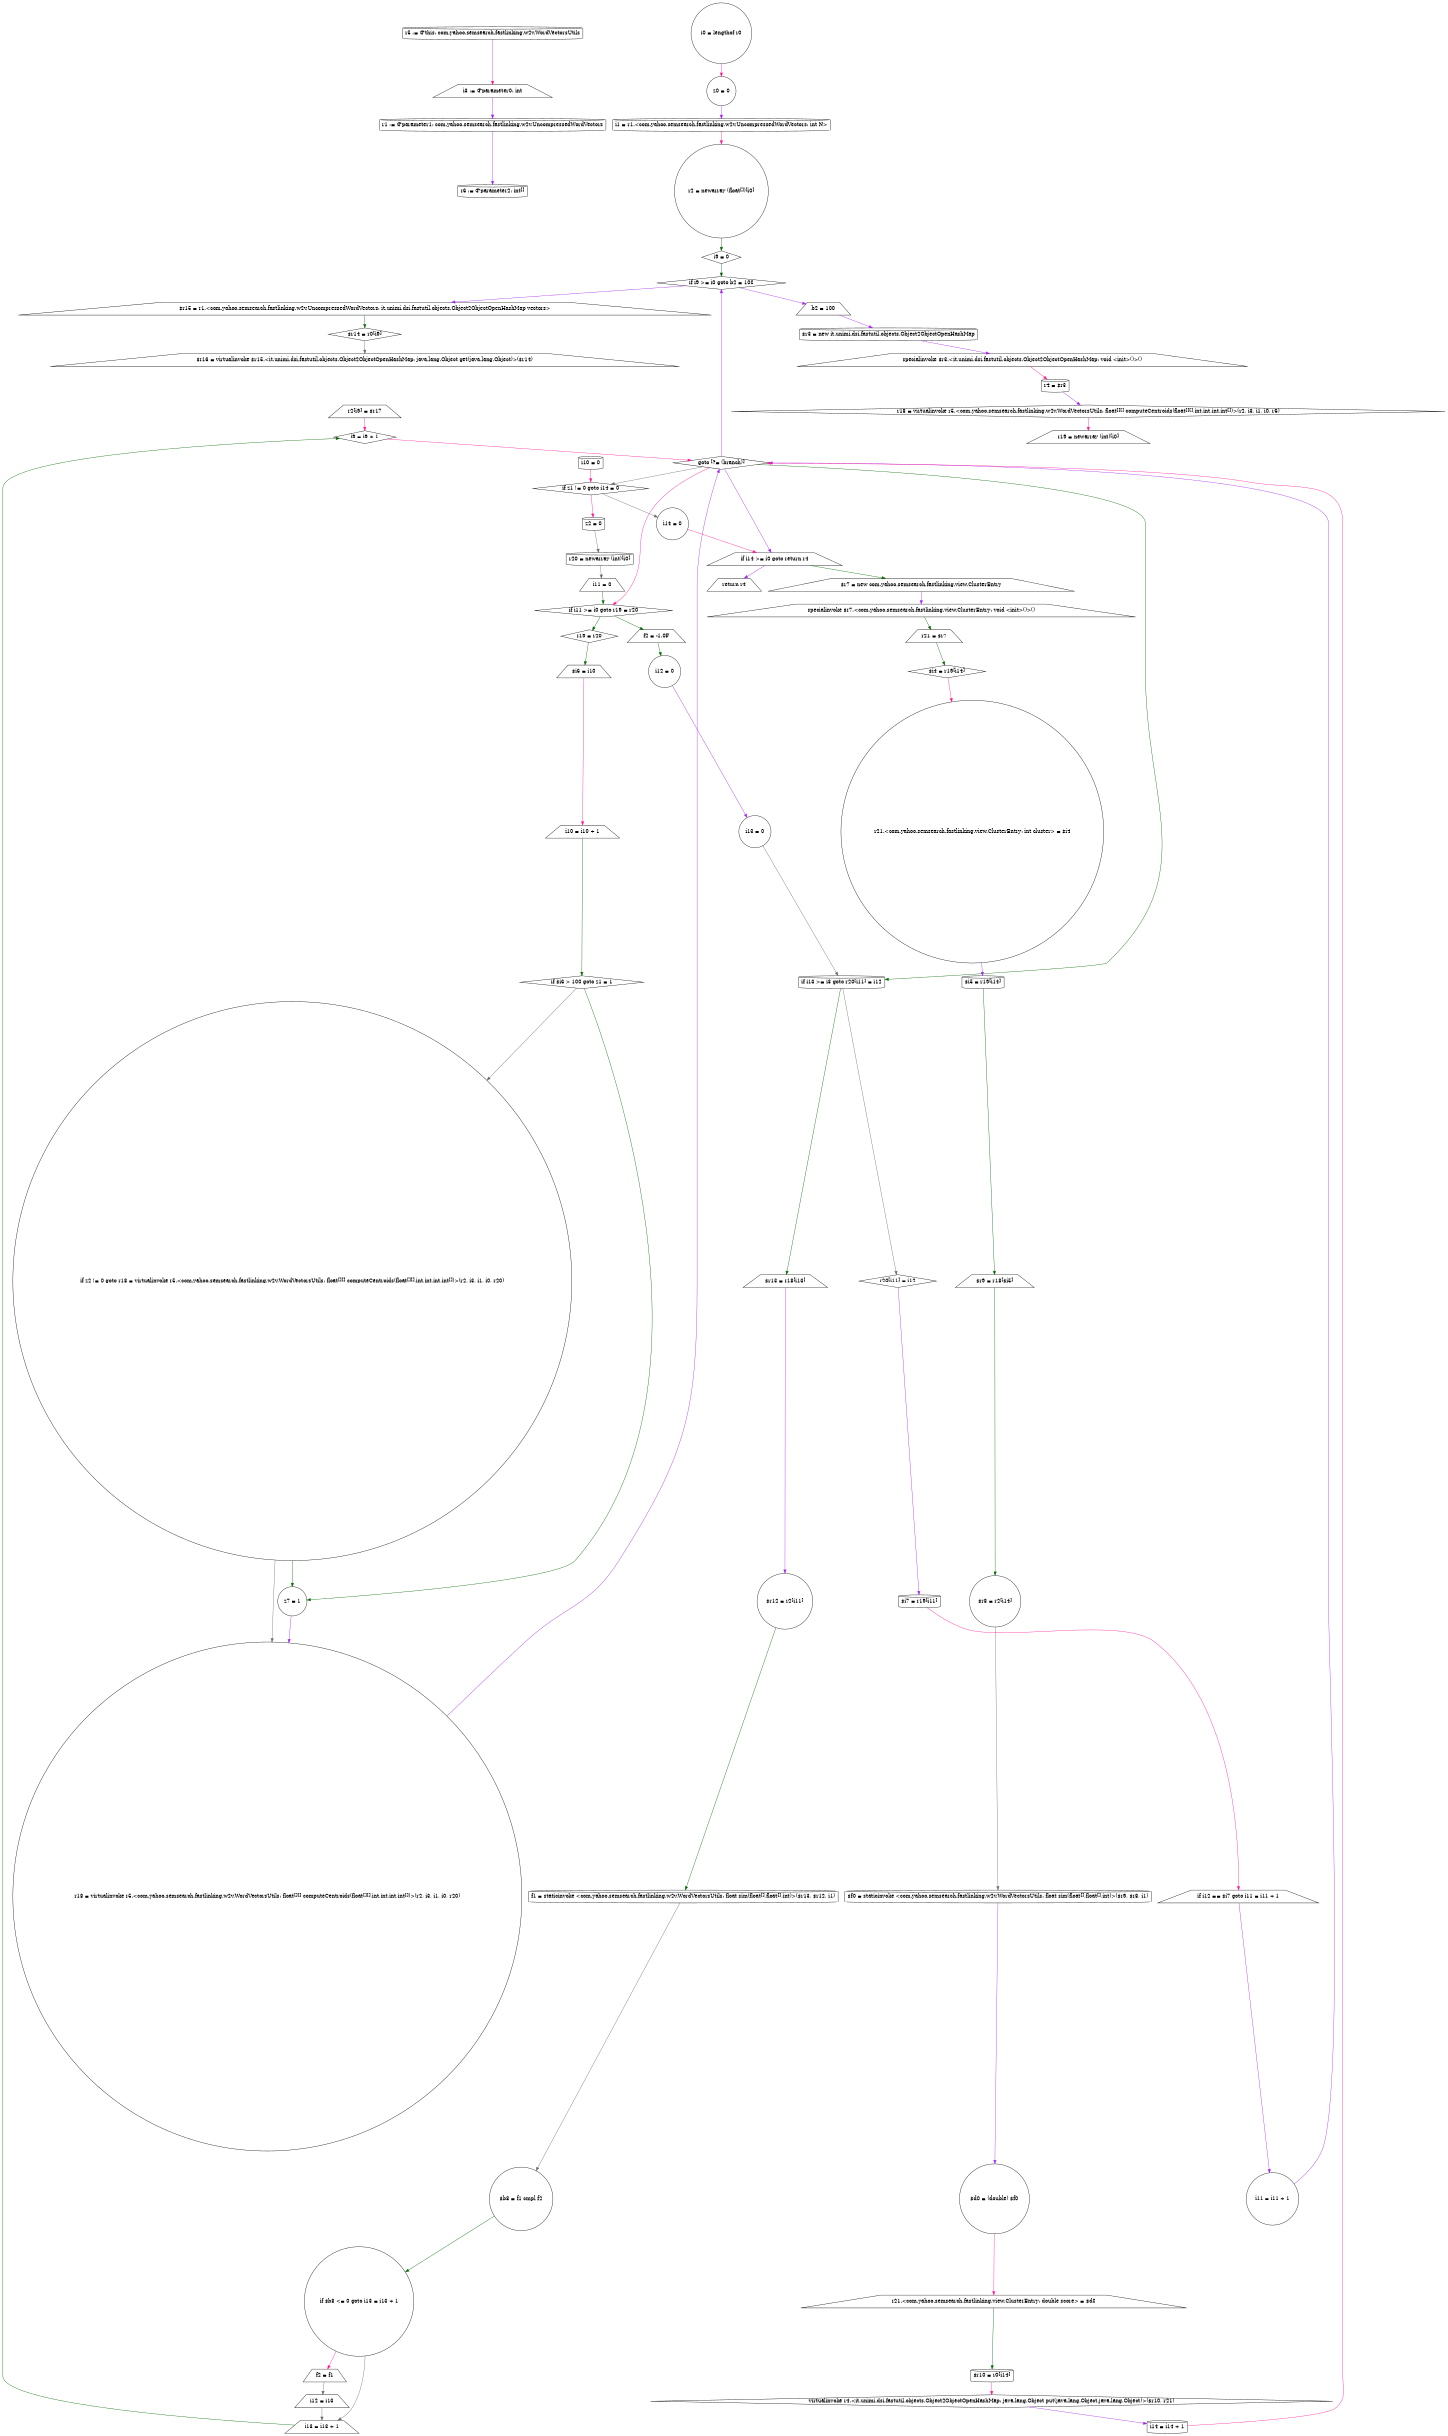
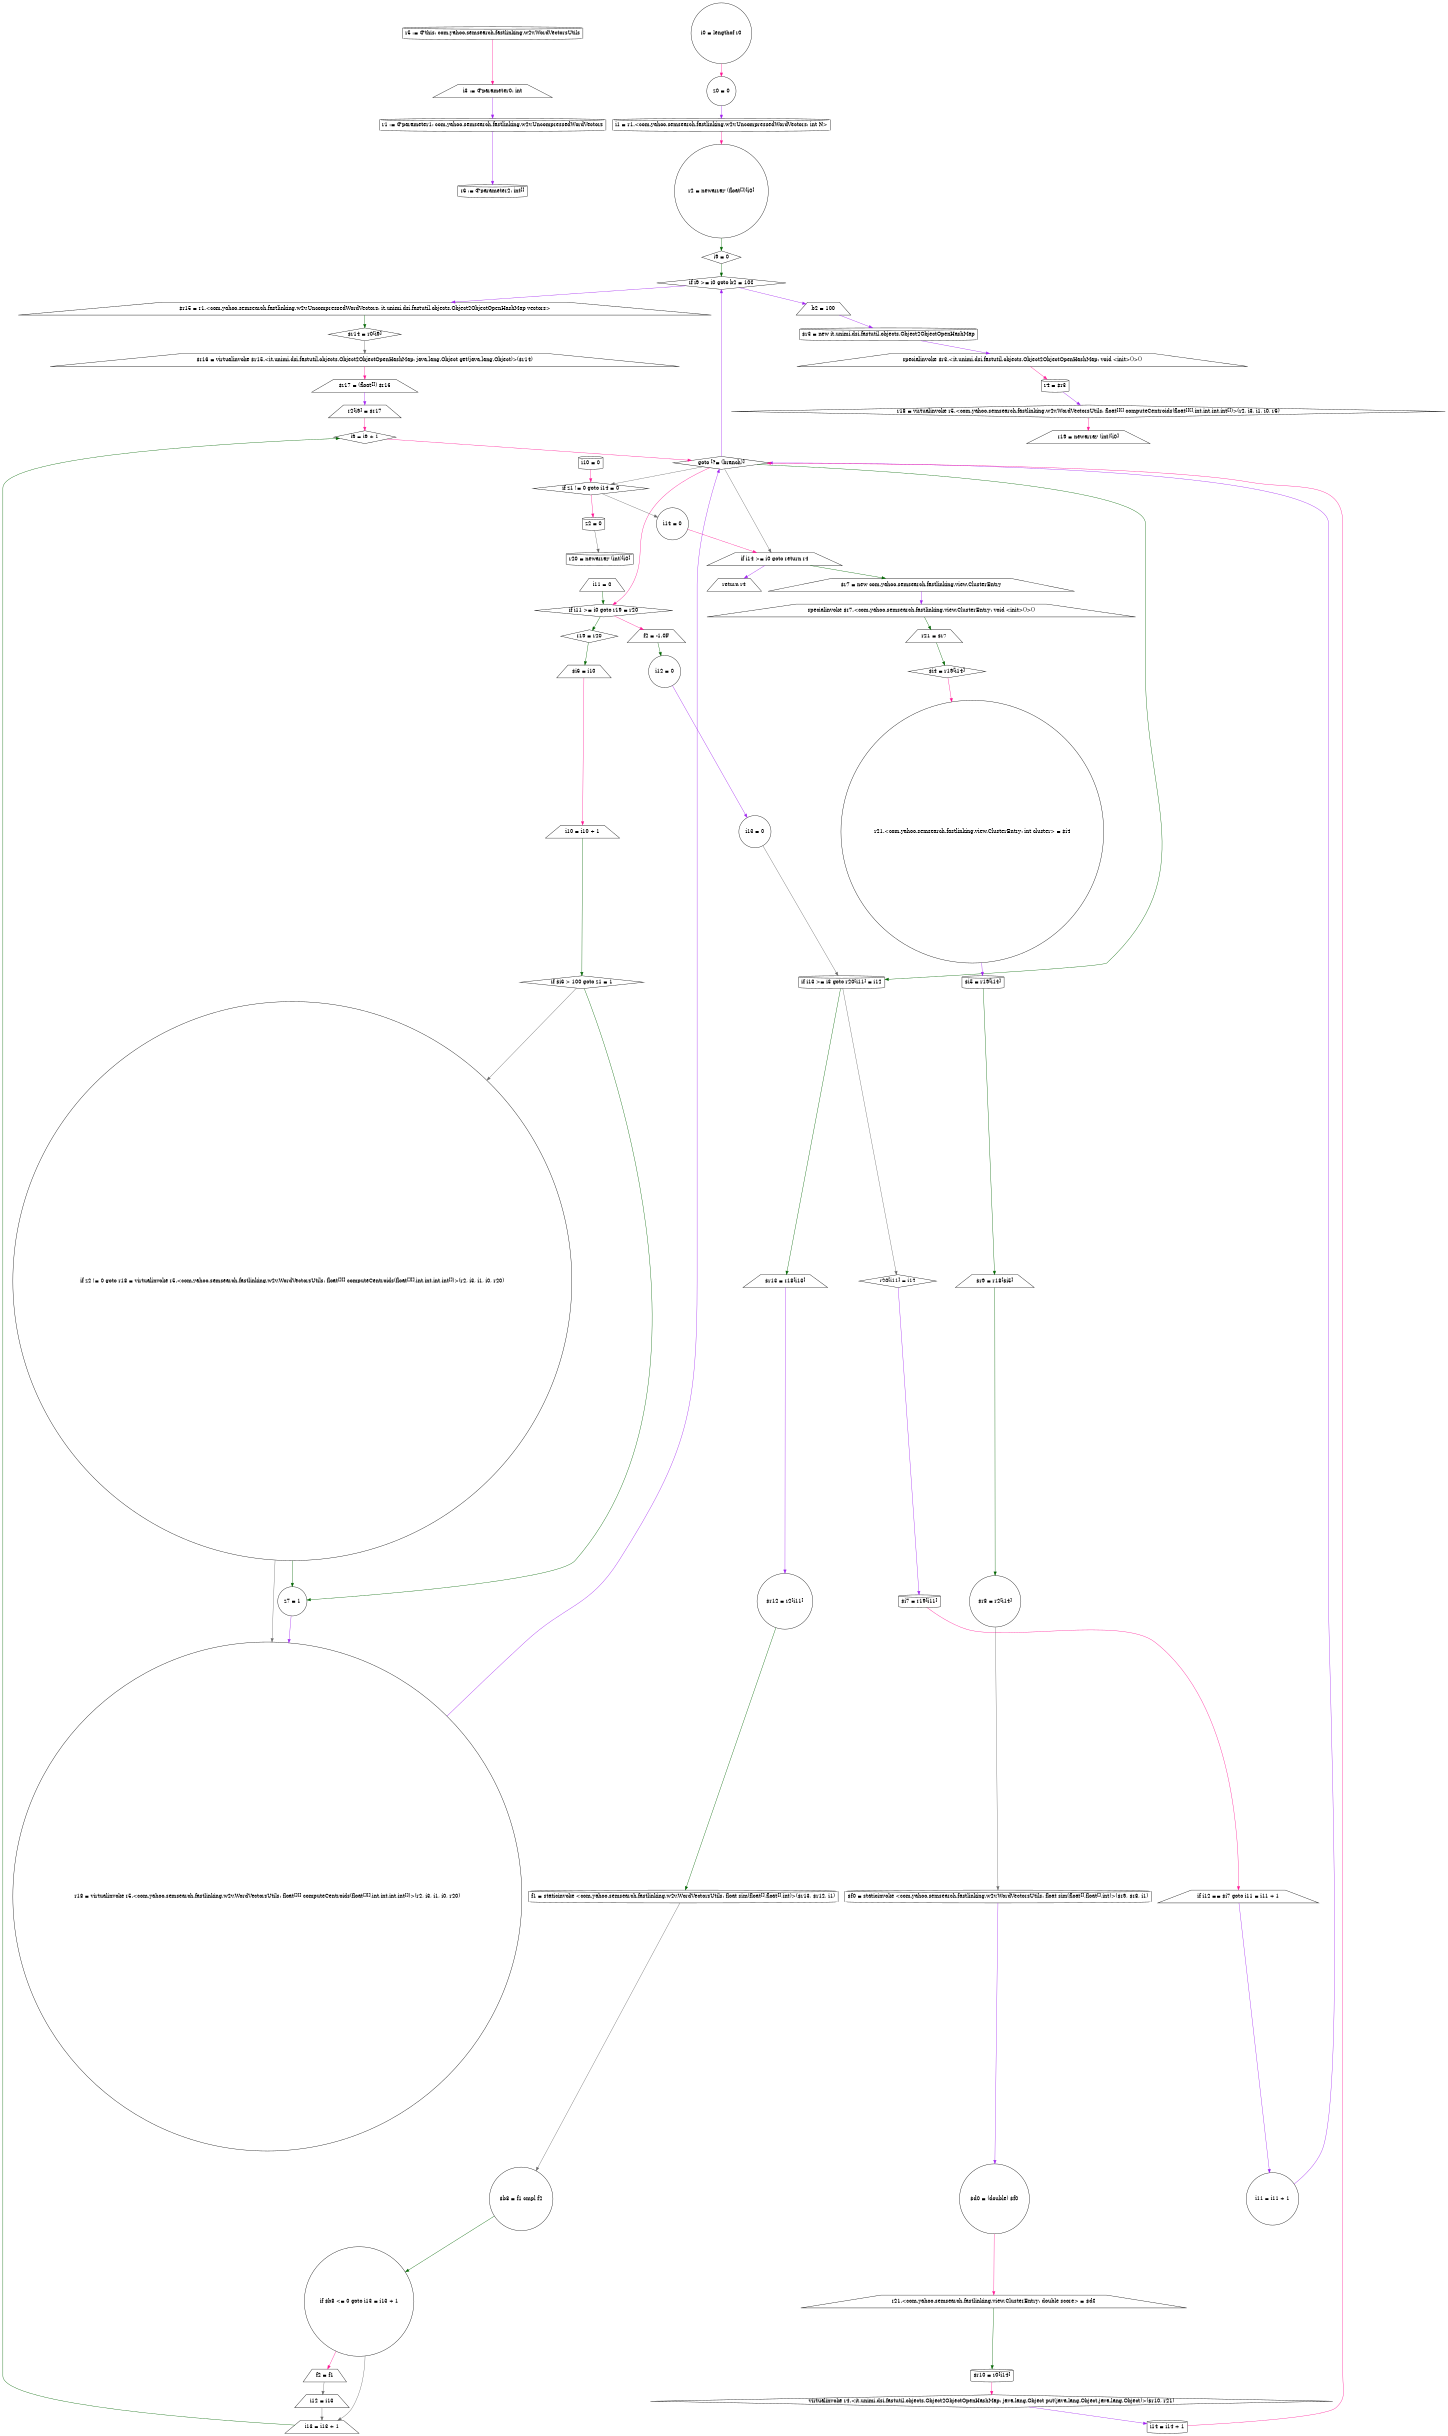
node "$r17 = (float[]) $r16": added
edge "goto [?= (branch)]" -> "if i14 >= i0 goto return r4": color purple -> gray40
edge "r20 = newarray (int)[i0]" -> "i11 = 0": removed
edge "if i11 >= i0 goto r19 = r20" -> "f2 = -1.0F": color darkgreen -> deeppink
